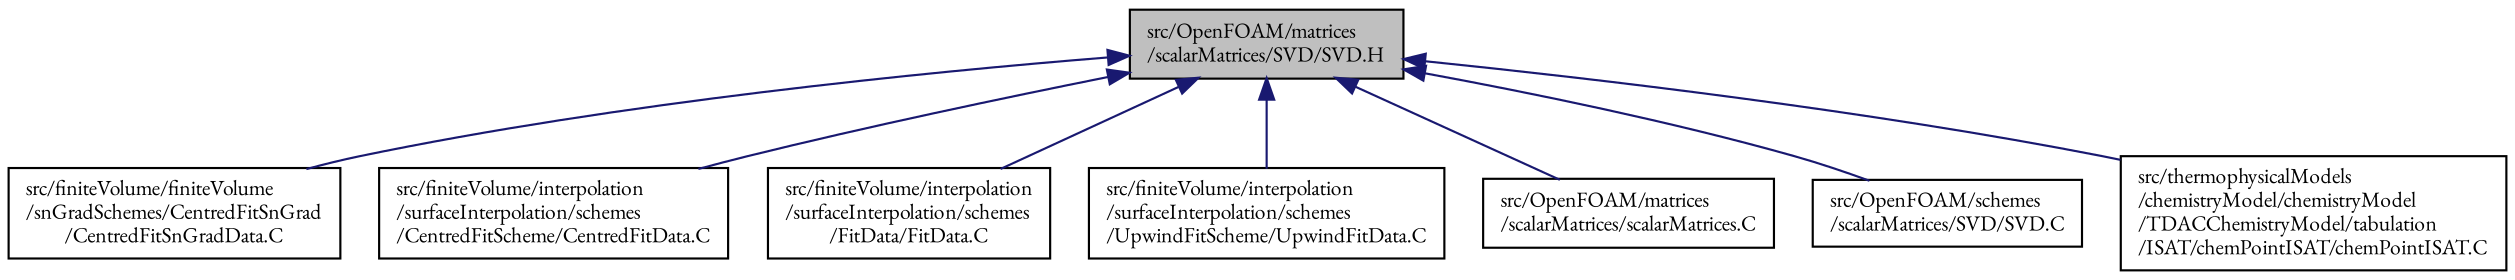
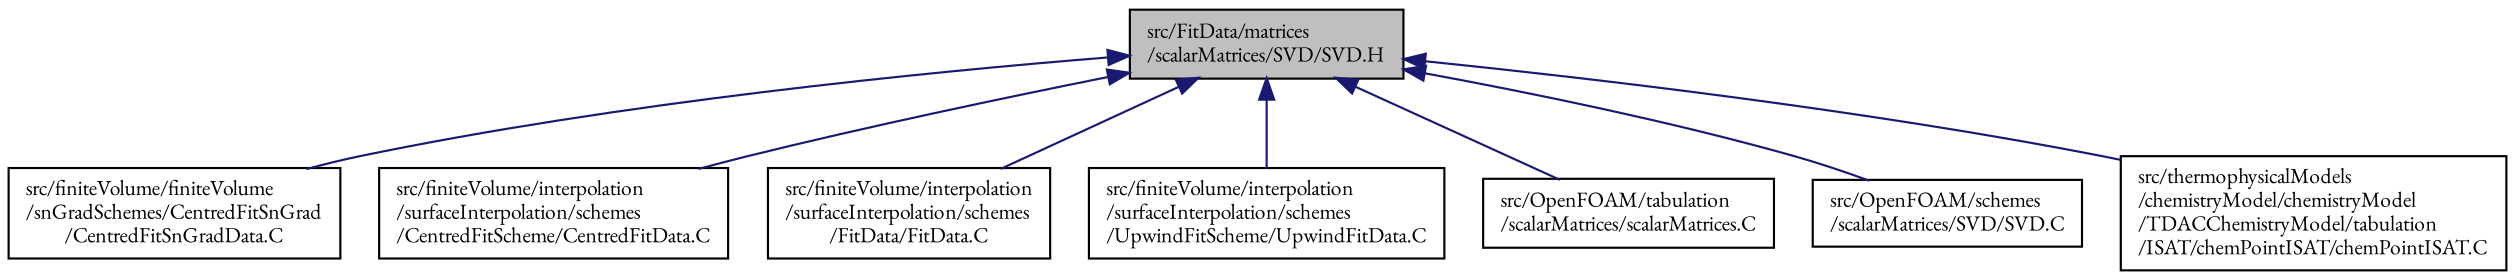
node "src/OpenFOAM/matrices /scalarMatrices/SVD/SVD.H": label "src/OpenFOAM/matrices /scalarMatrices/SVD/SVD.H" -> "src/FitData/matrices /scalarMatrices/SVD/SVD.H"
node "src/OpenFOAM/matrices /scalarMatrices/scalarMatrices.C": label "src/OpenFOAM/matrices /scalarMatrices/scalarMatrices.C" -> "src/OpenFOAM/tabulation /scalarMatrices/scalarMatrices.C"
